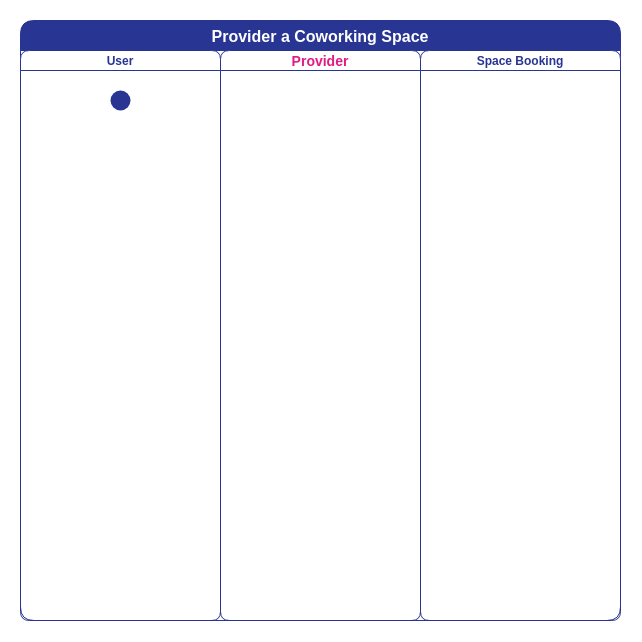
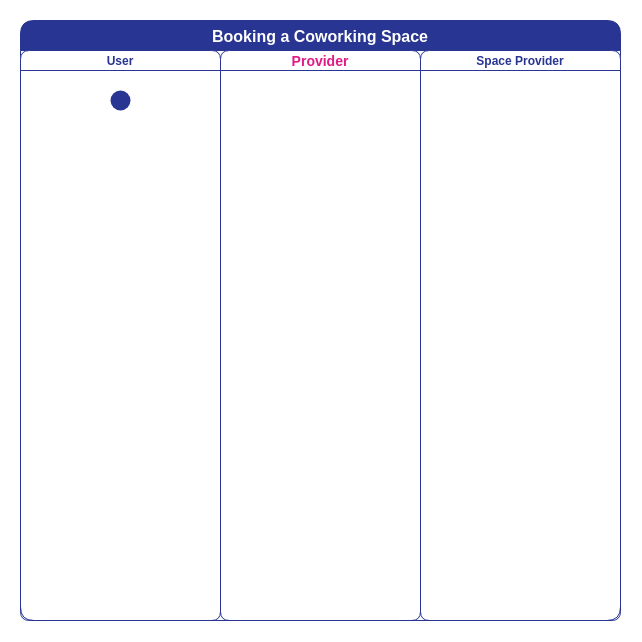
node "Provider a Coworking Space": label "Provider a Coworking Space" -> "Booking a Coworking Space"
node "Space Booking": label "Space Booking" -> "Space Provider"
